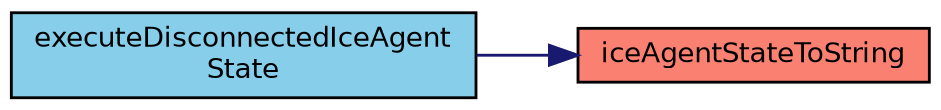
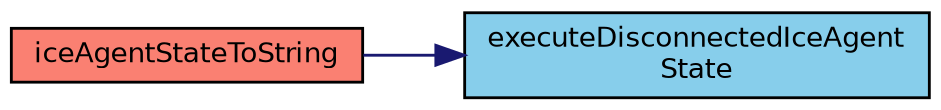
edge "executeDisconnectedIceAgent State" -> "iceAgentStateToString": reversed
